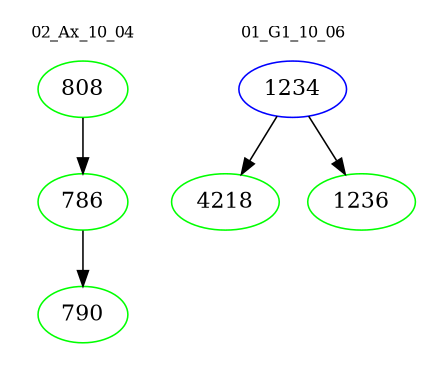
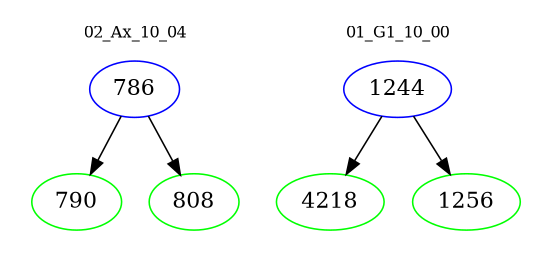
cluster "01_G1_10_06": label "01_G1_10_06" -> "01_G1_10_00"
node "1234": label "1234" -> "1244"
edge "808" -> "786": reversed
node "786": color green -> blue
node "1236": label "1236" -> "1256"
